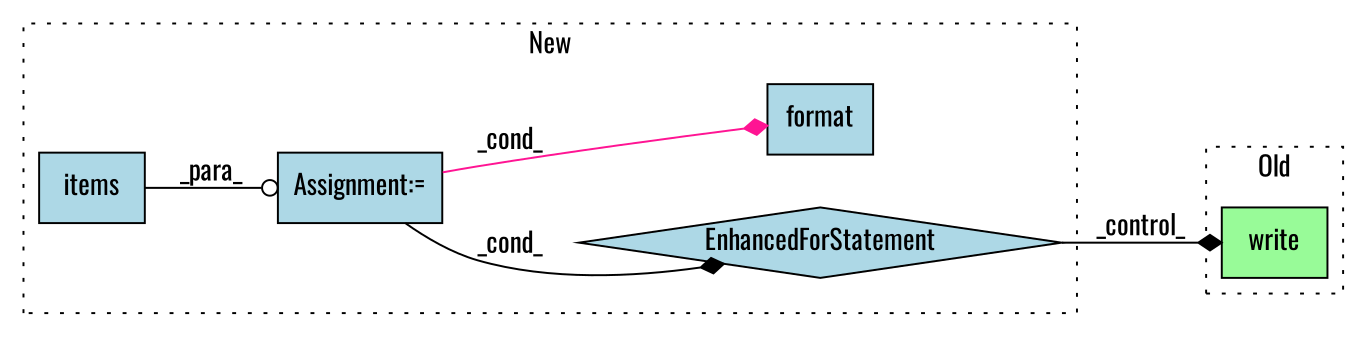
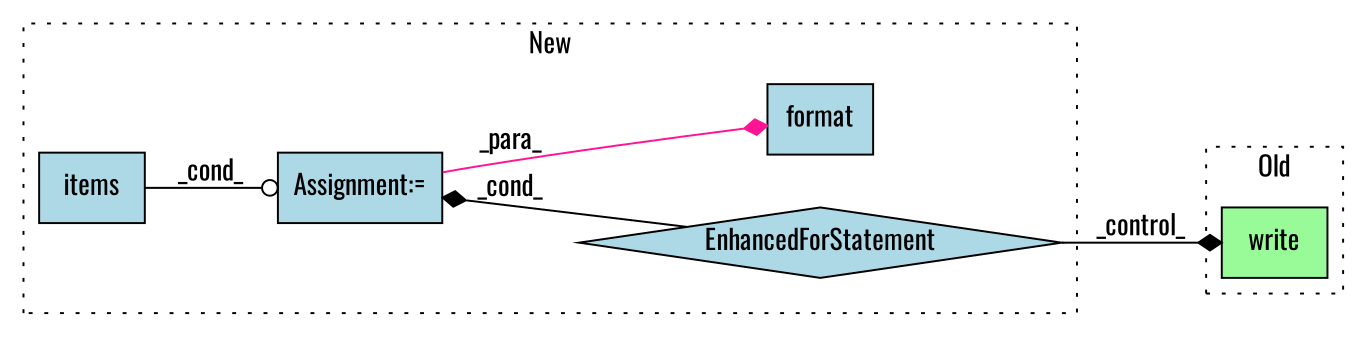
edge "Assignment:=" -> "format": label "_cond_" -> "_para_"
edge "items" -> "Assignment:=": label "_para_" -> "_cond_"
edge "Assignment:=" -> "EnhancedForStatement": reversed
